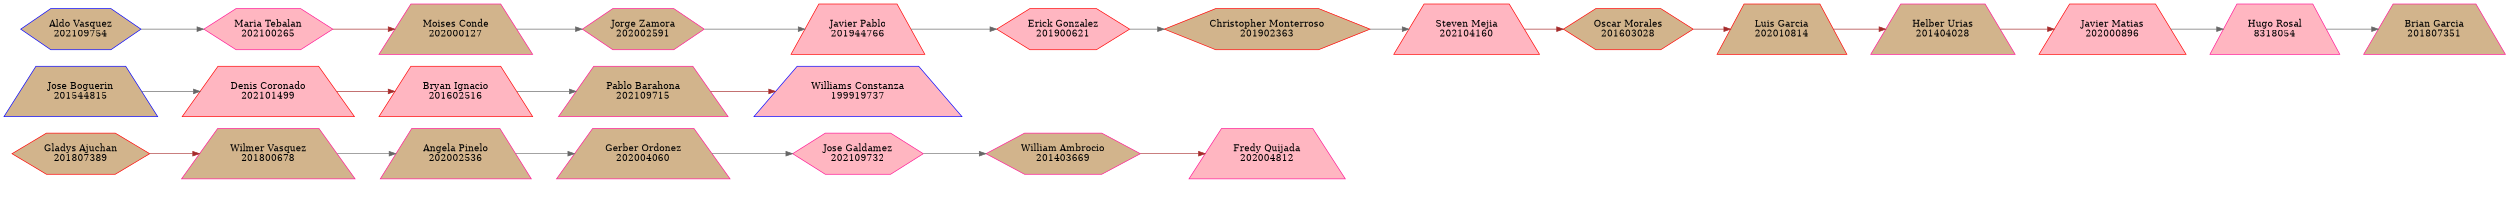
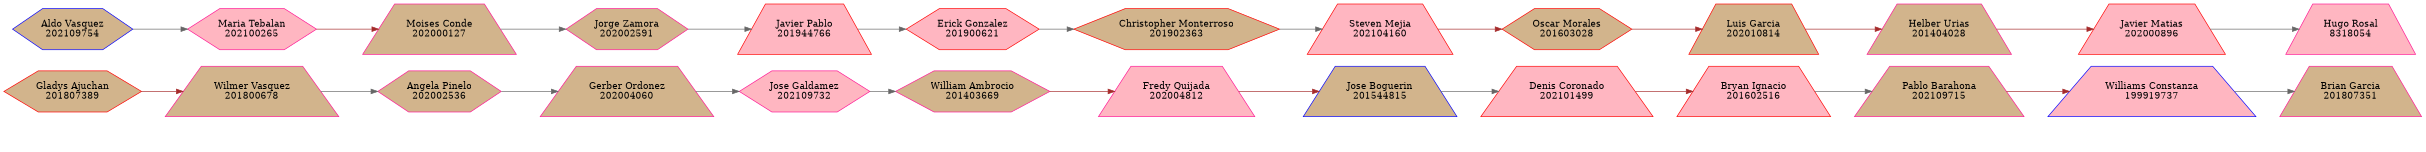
edge "Hugo Rosal 8318054" -> "Brian Garcia 201807351": now "Williams Constanza 199919737" -> "Brian Garcia 201807351"
edge "Fredy Quijada 202004812" -> "Jose Boguerin 201544815": added
node "Angela Pinelo 202002536": shape trapezium -> hexagon
